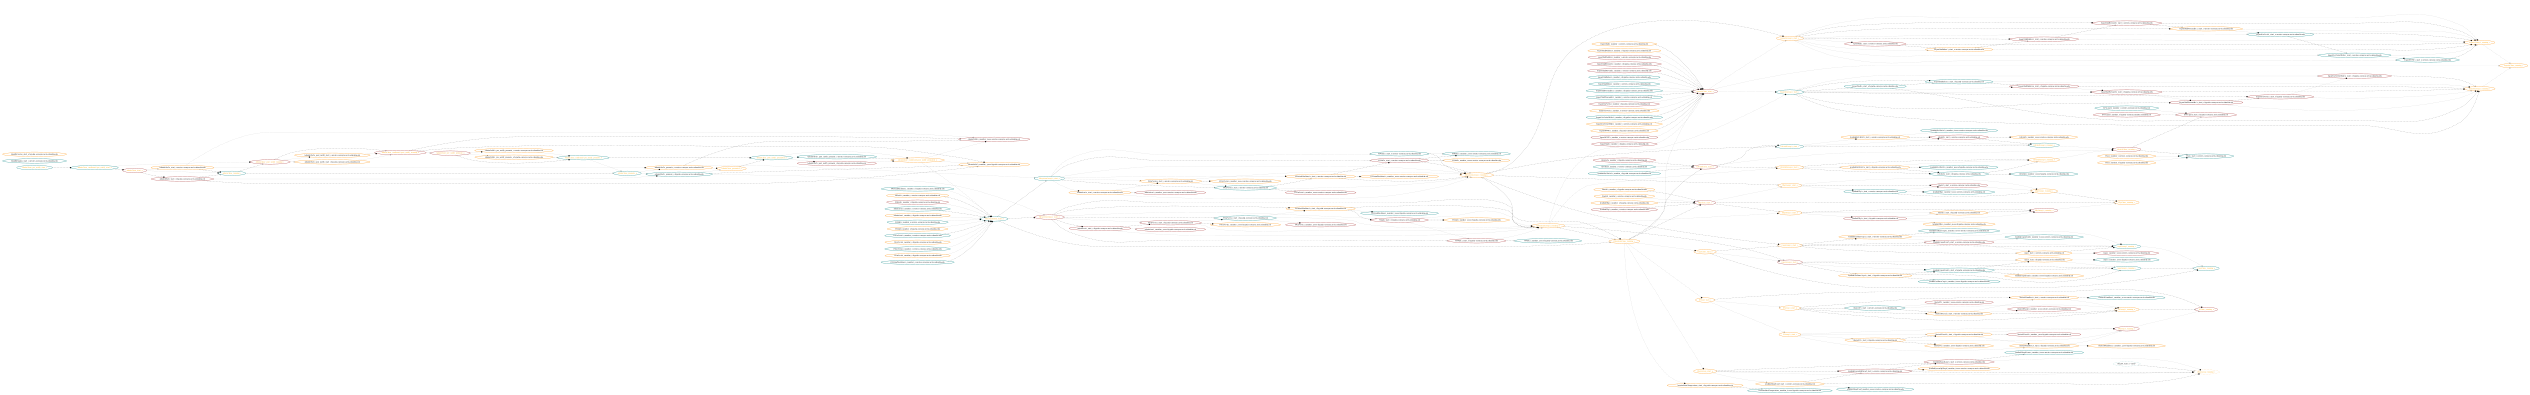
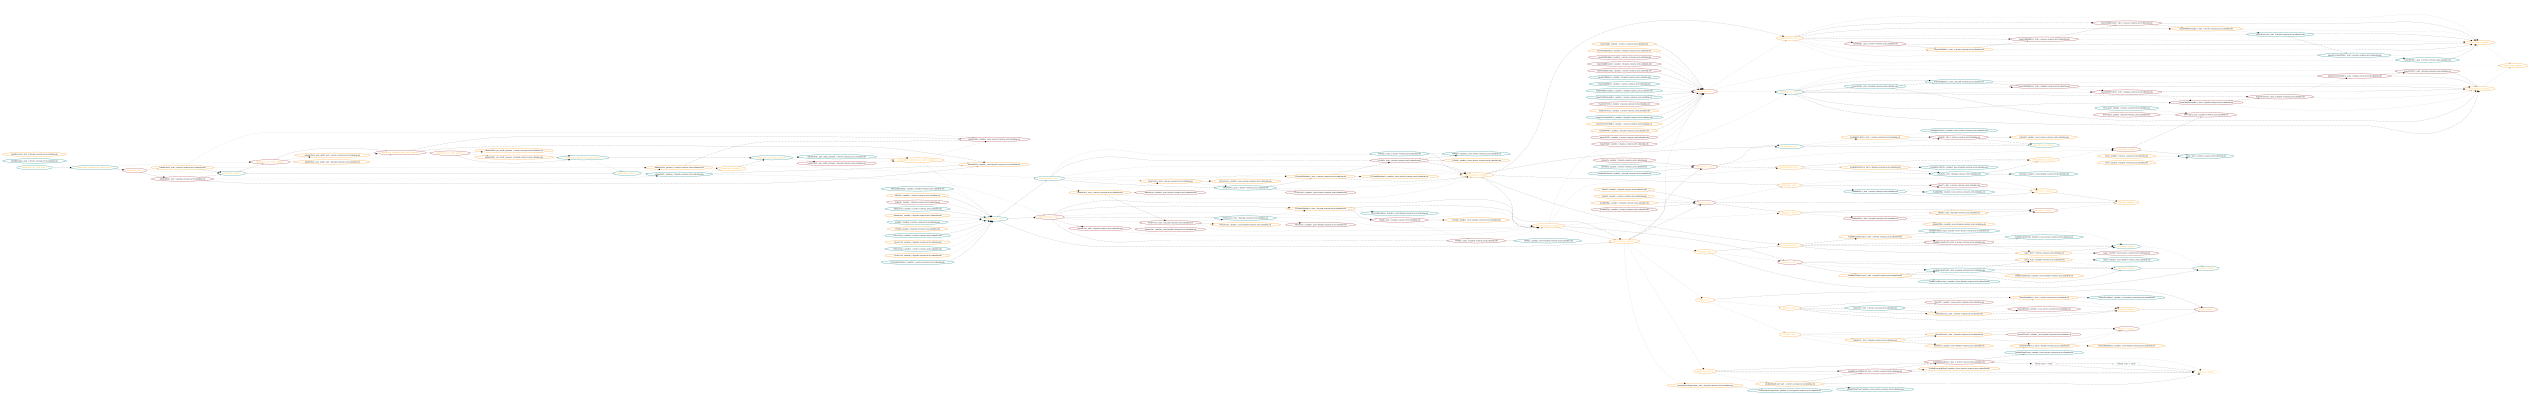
node "ExportWWW:0_start_0 hypatia-corosync.nevis.columbia.edu": added
node "KVM-guest_monitor_0 hypatia-corosync.monitor.columbia.edu": label "KVM-guest_monitor_0 hypatia-corosync.monitor.columbia.edu" -> "KVM-guest_monitor_0 hypatia-corosync.nevis.columbia.edu"
edge "AdminLvm:1_start_0 hypatia-corosync.nevis.columbia.edu" -> "FSUsrNevis:1_start_0 hypatia-corosync.nevis.columbia.edu": now "AdminLvm:0_start_0 orestes-corosync.nevis.columbia.edu" -> "FSUsrNevis:1_start_0 hypatia-corosync.nevis.columbia.edu"
node "Dhcpd_start_0 <none>": added
